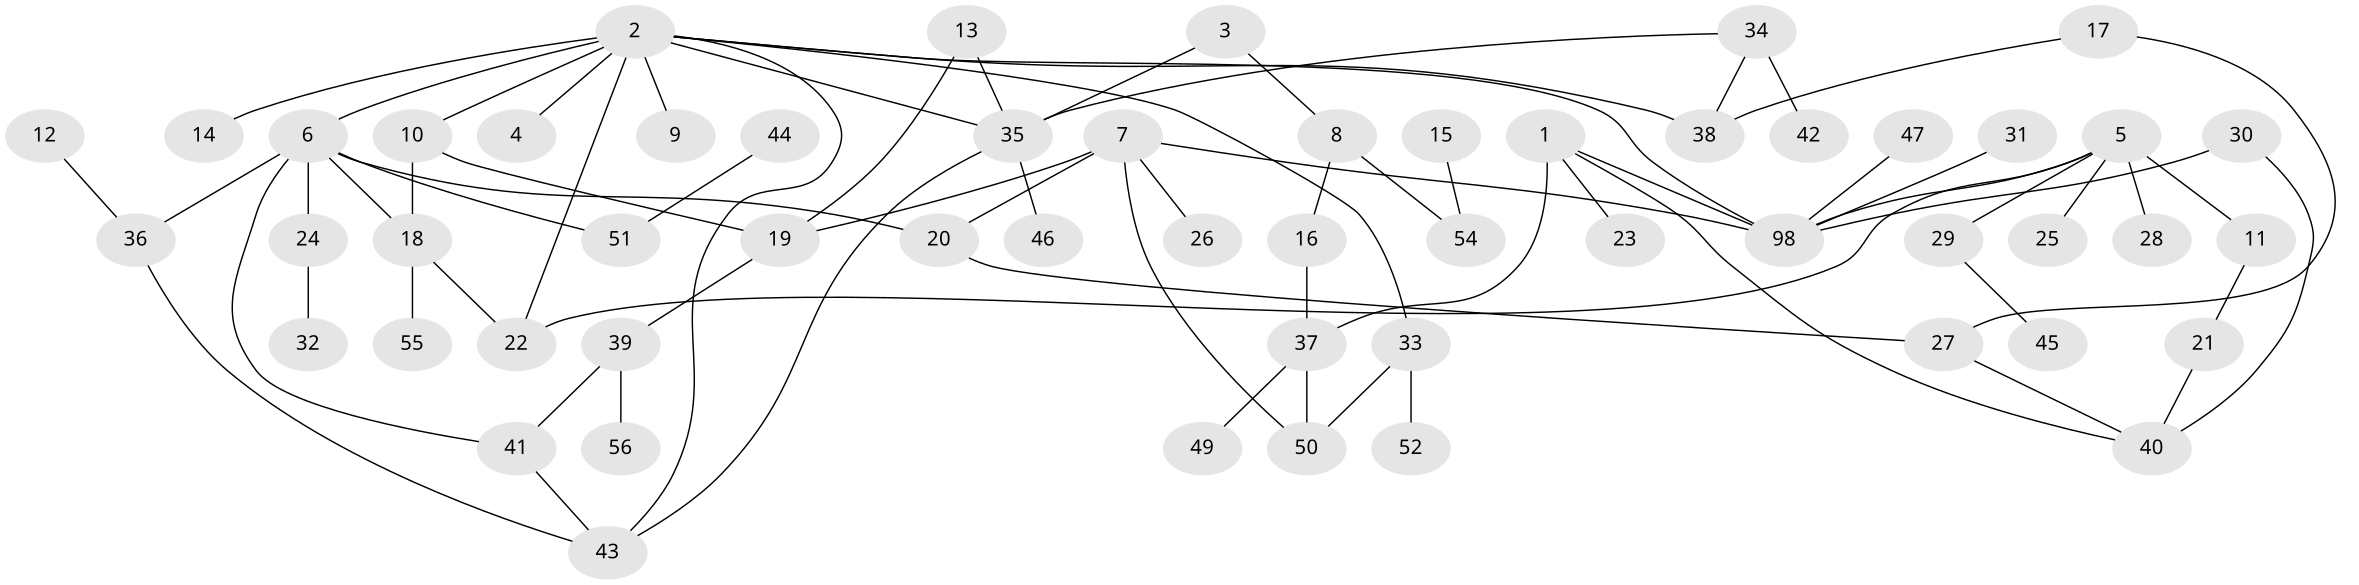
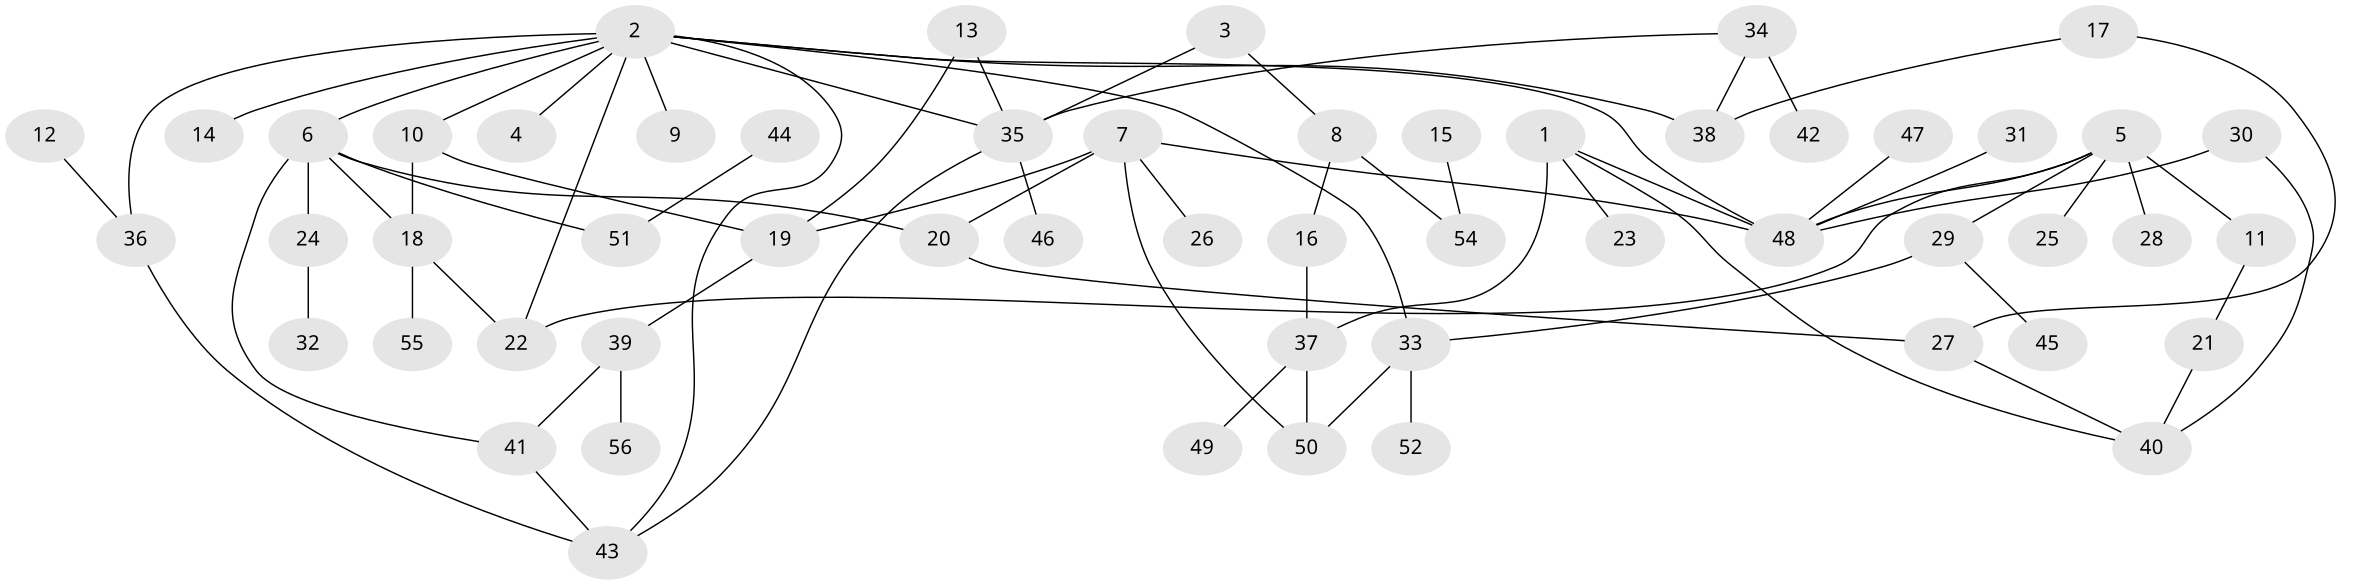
edge "6" -- "36": now "2" -- "36"
node "98": label "98" -> "48"
edge "29" -- "33": added
